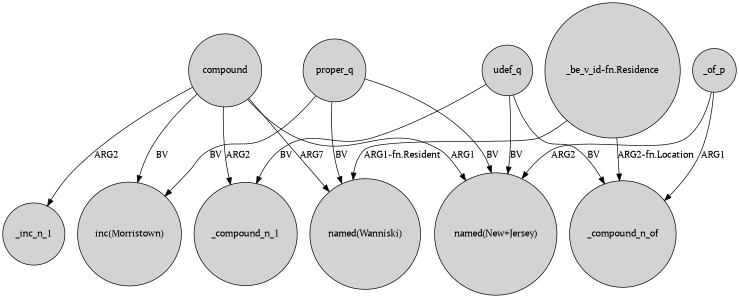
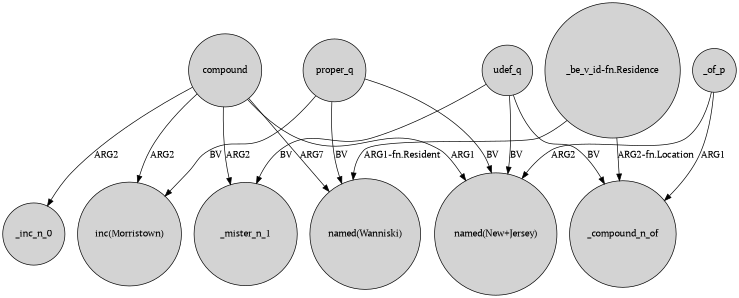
edge "compound" -> "inc(Morristown)": label "BV" -> "ARG2"
node "_inc_n_1": label "_inc_n_1" -> "_inc_n_0"
node "_compound_n_1": label "_compound_n_1" -> "_mister_n_1"
